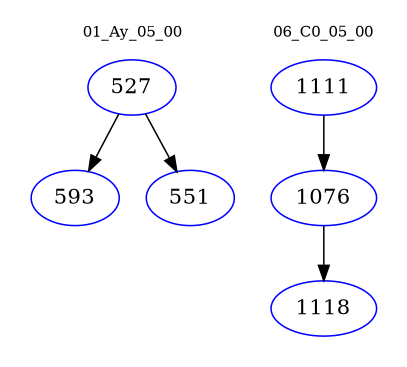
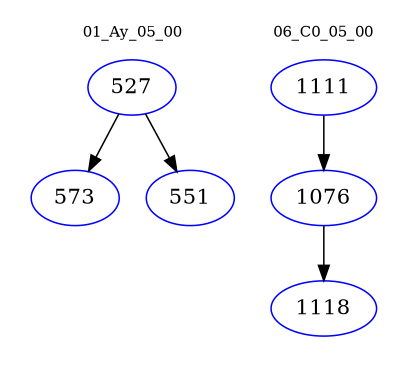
node "593": label "593" -> "573"
